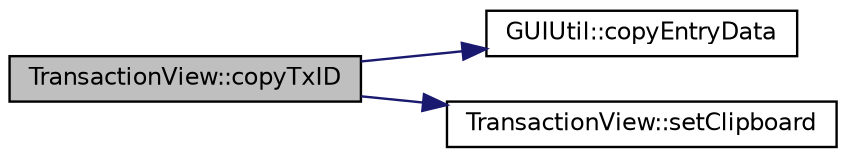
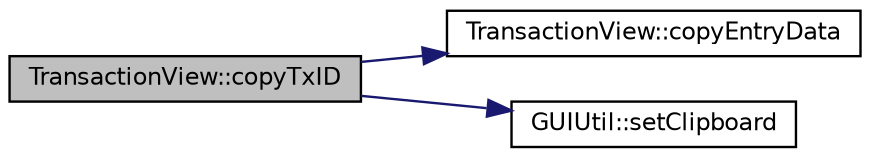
node "GUIUtil::copyEntryData": label "GUIUtil::copyEntryData" -> "TransactionView::copyEntryData"
node "TransactionView::setClipboard": label "TransactionView::setClipboard" -> "GUIUtil::setClipboard"
